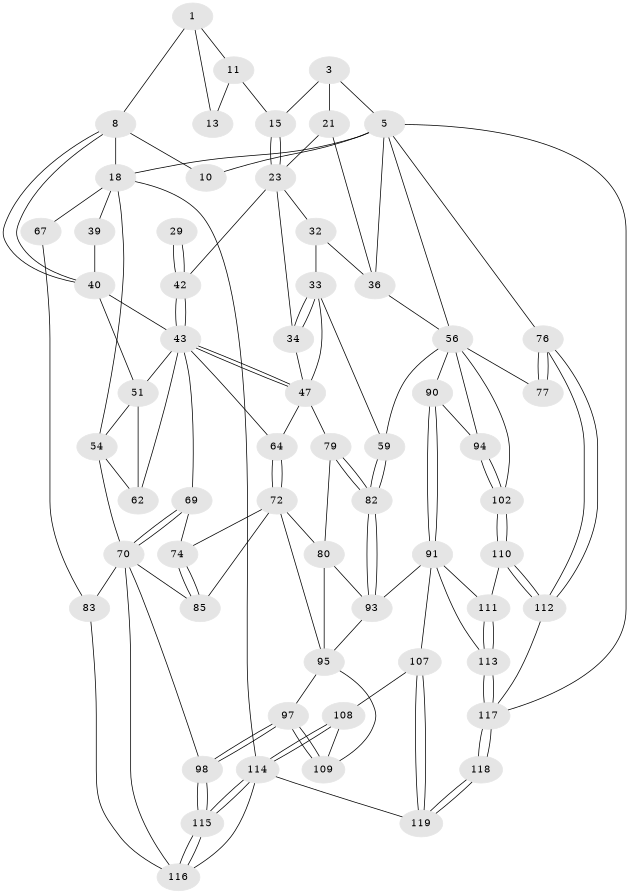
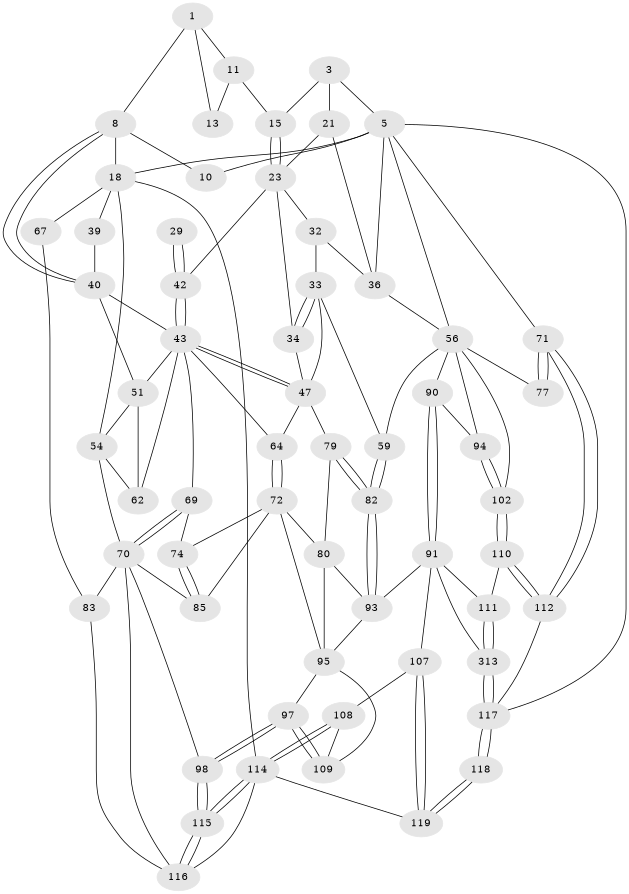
node "76": label "76" -> "71"
node "113": label "113" -> "313"
